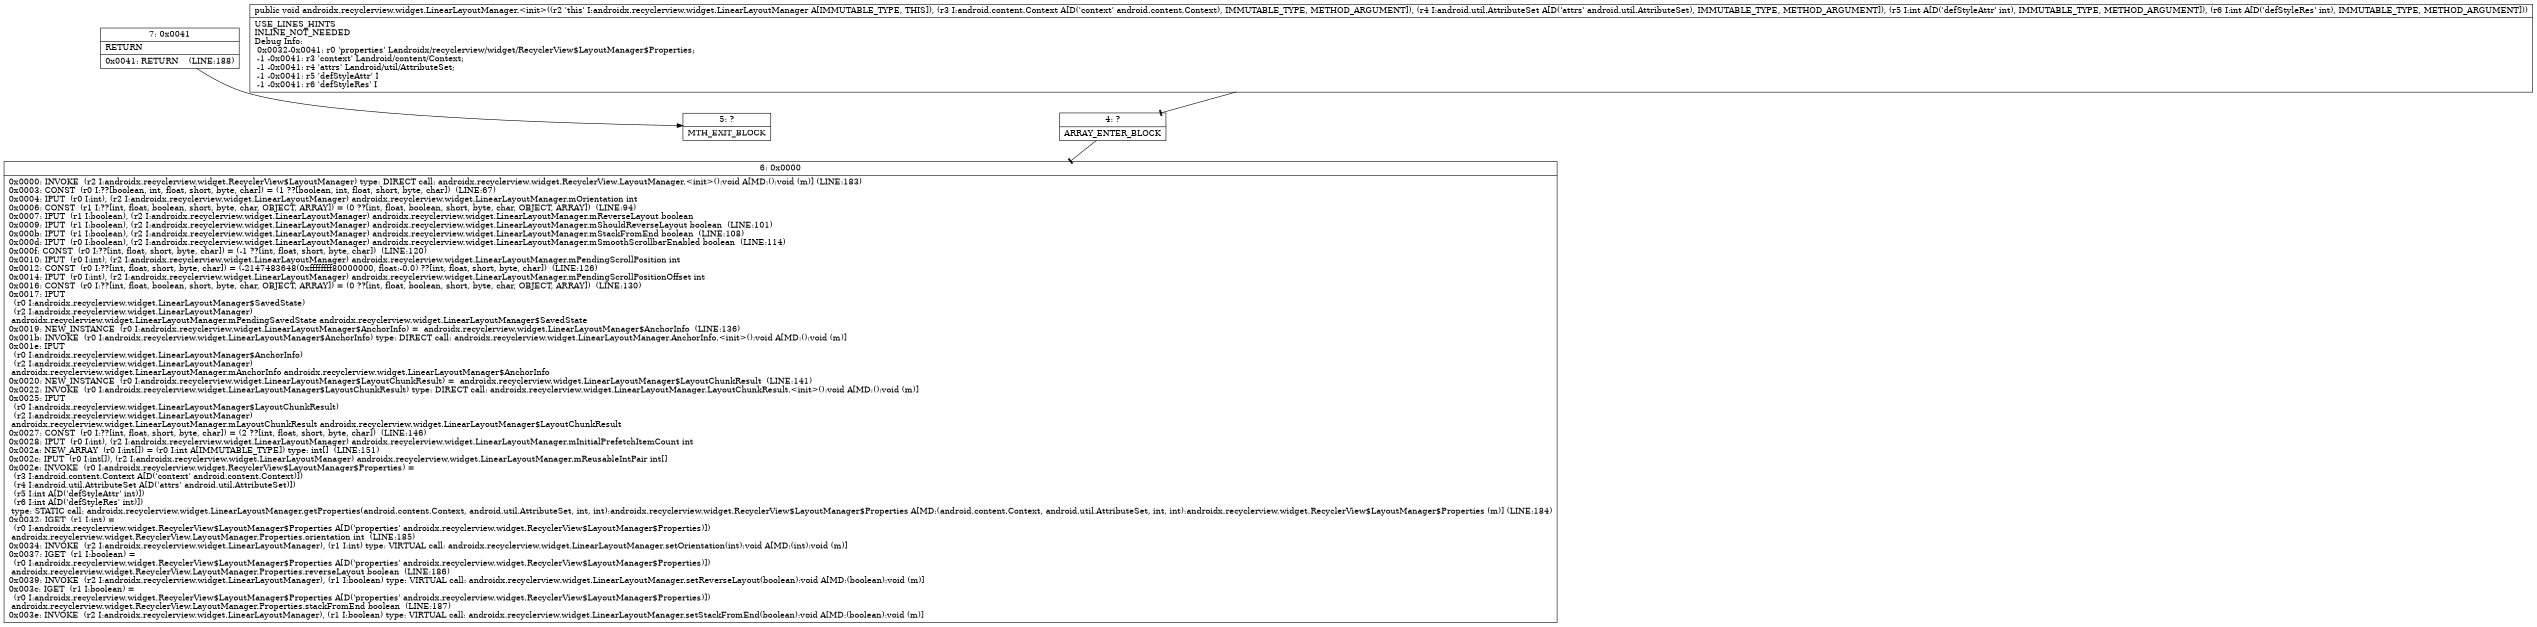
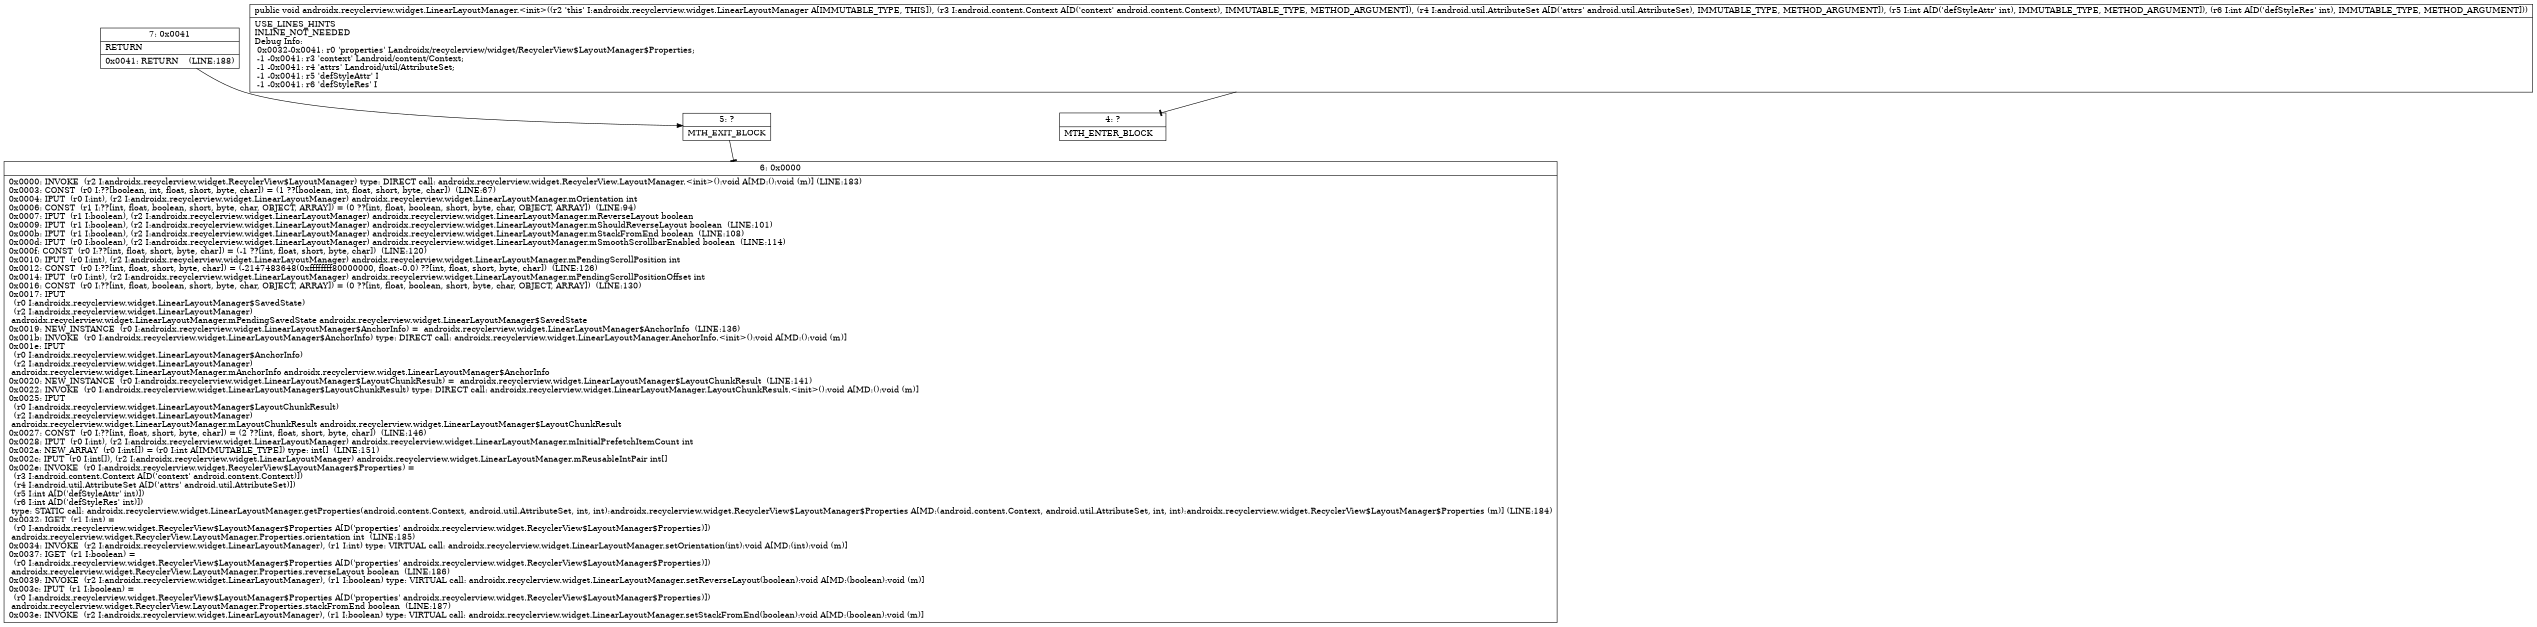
node "4: ?": text "ARRAY_ENTER_BLOCK" -> "MTH_ENTER_BLOCK"
edge "4: ?" -> "6: 0x0000": now "5: ?" -> "6: 0x0000"
node "6: 0x0000": text "0x003c: IGET  (r1 I:boolean) =" -> "0x003c: IPUT  (r1 I:boolean) ="
